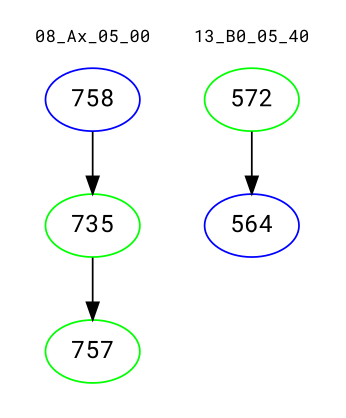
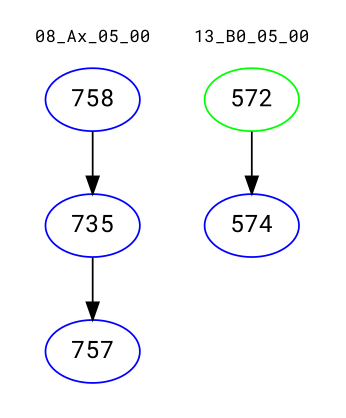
cluster "13_B0_05_40": label "13_B0_05_40" -> "13_B0_05_00"
node "735": color green -> blue
node "564": label "564" -> "574"
node "757": color green -> blue
